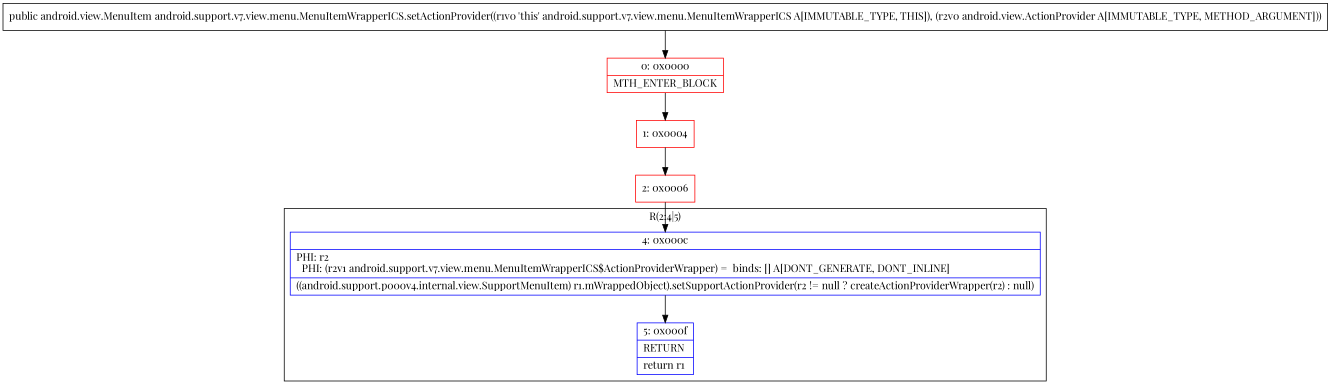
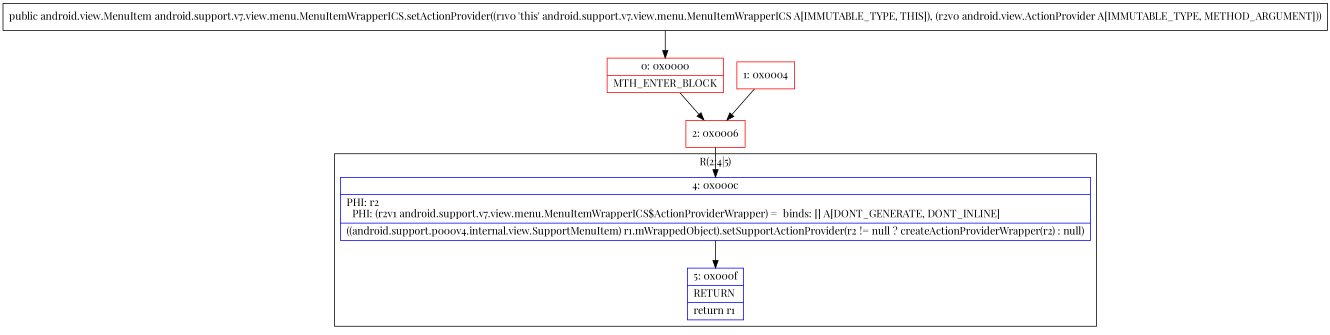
edge "0: 0x0000" -> "1: 0x0004": now "0: 0x0000" -> "2: 0x0006"
